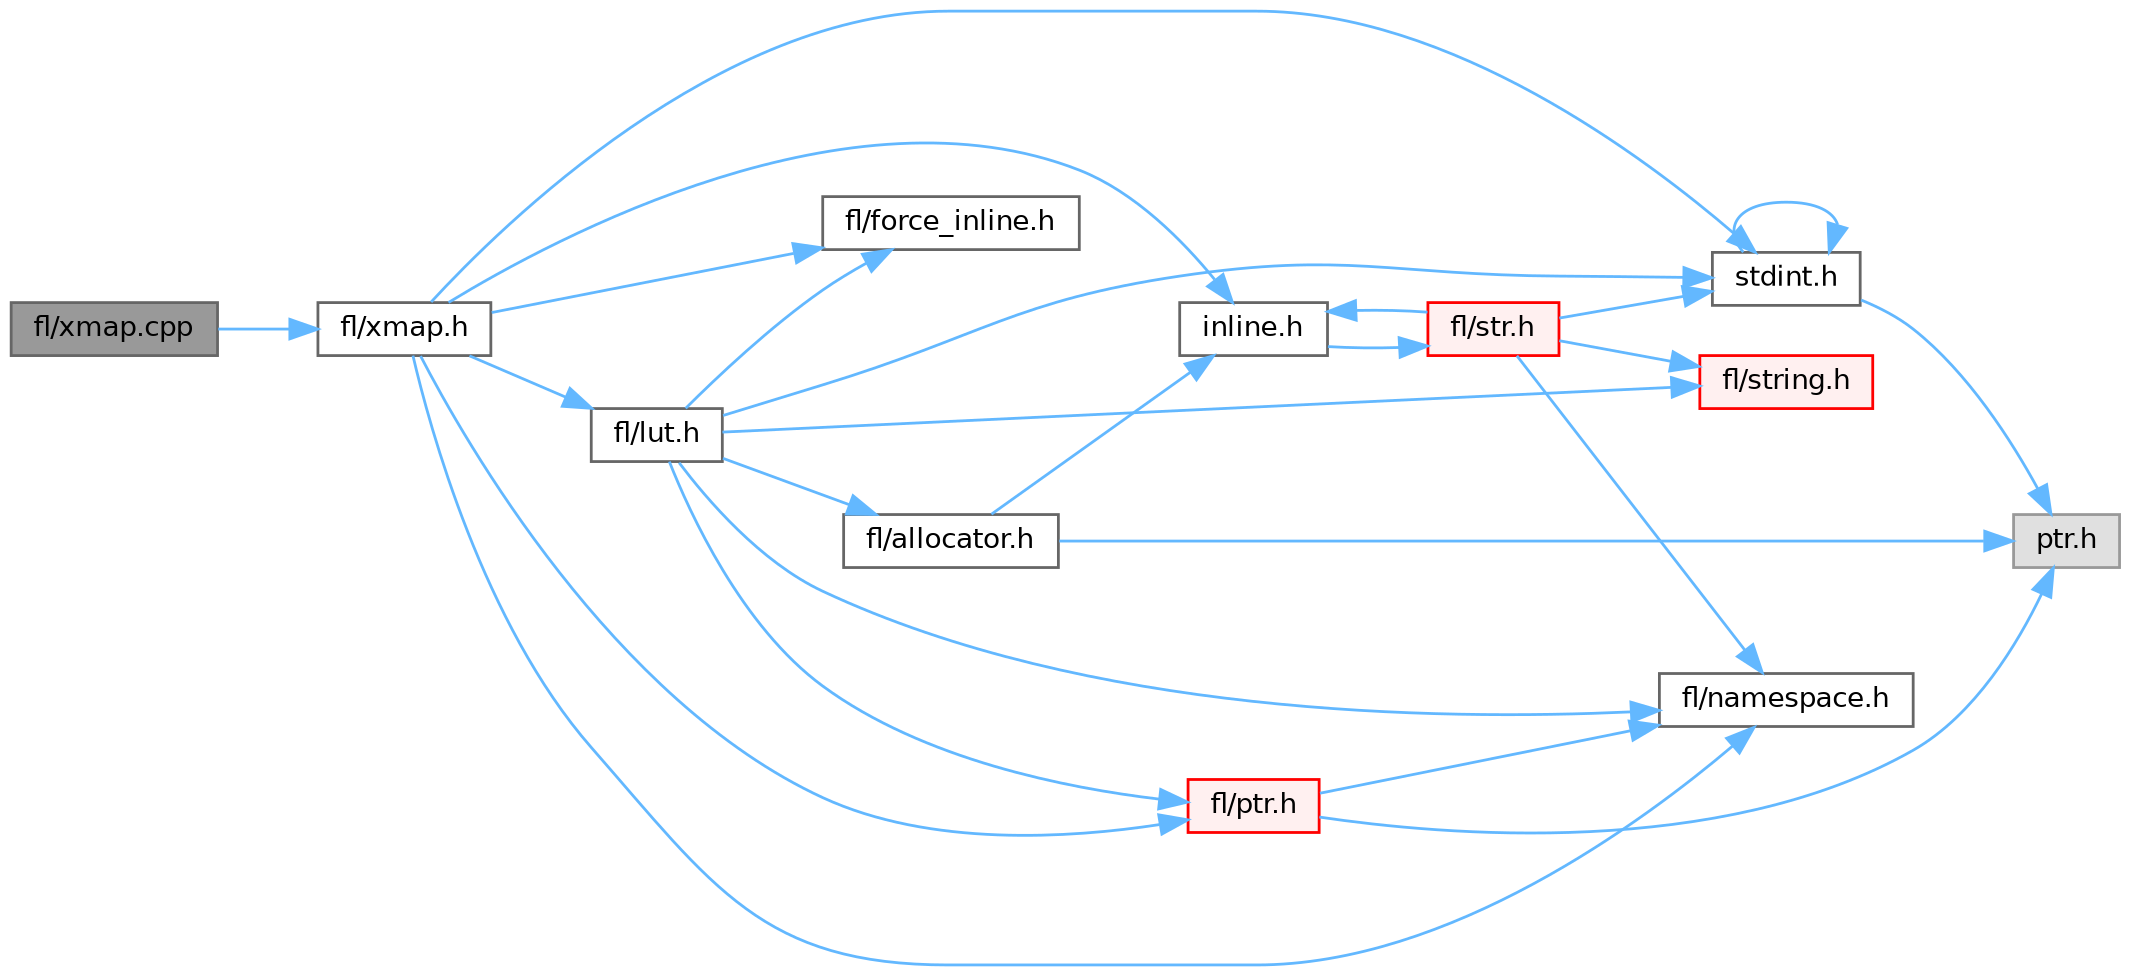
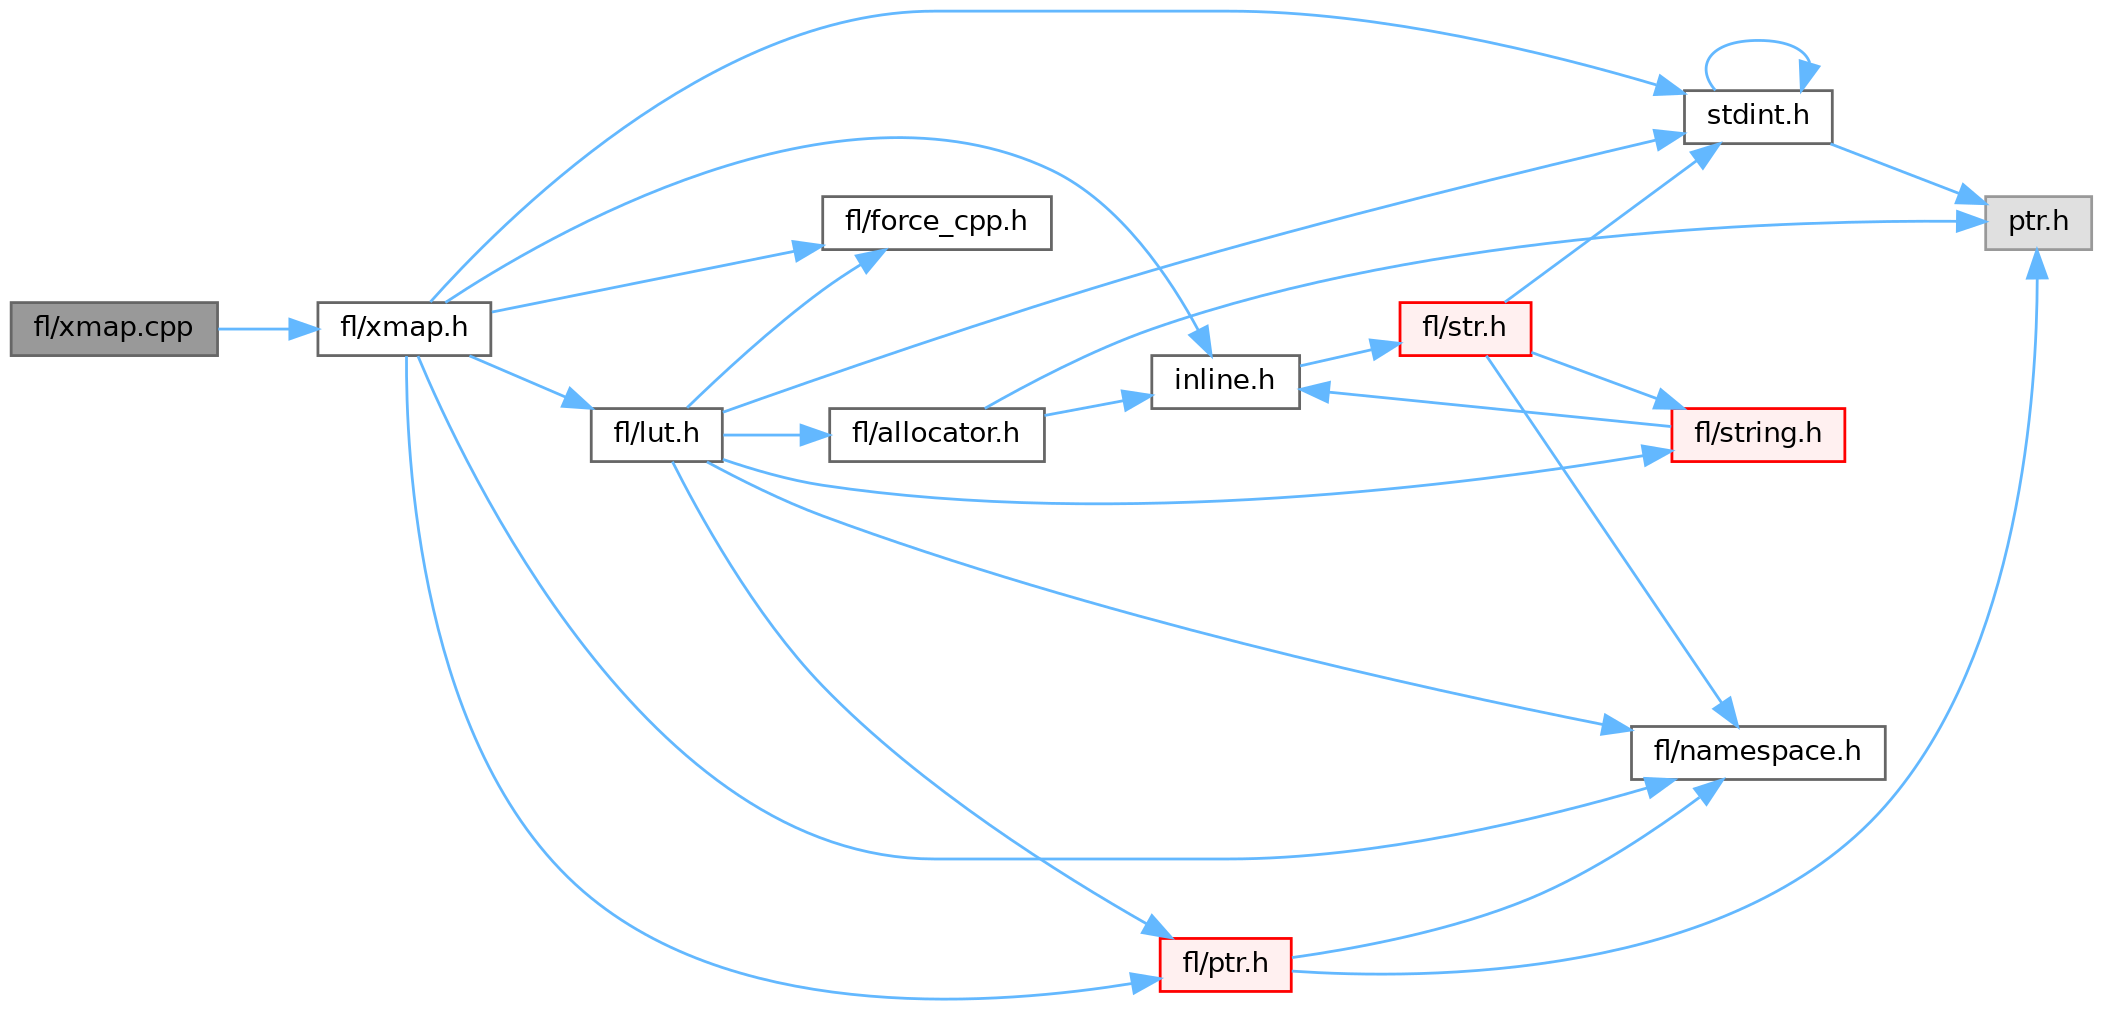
node "fl/force_inline.h": label "fl/force_inline.h" -> "fl/force_cpp.h"
edge "fl/str.h" -> "inline.h": now "fl/string.h" -> "inline.h"
